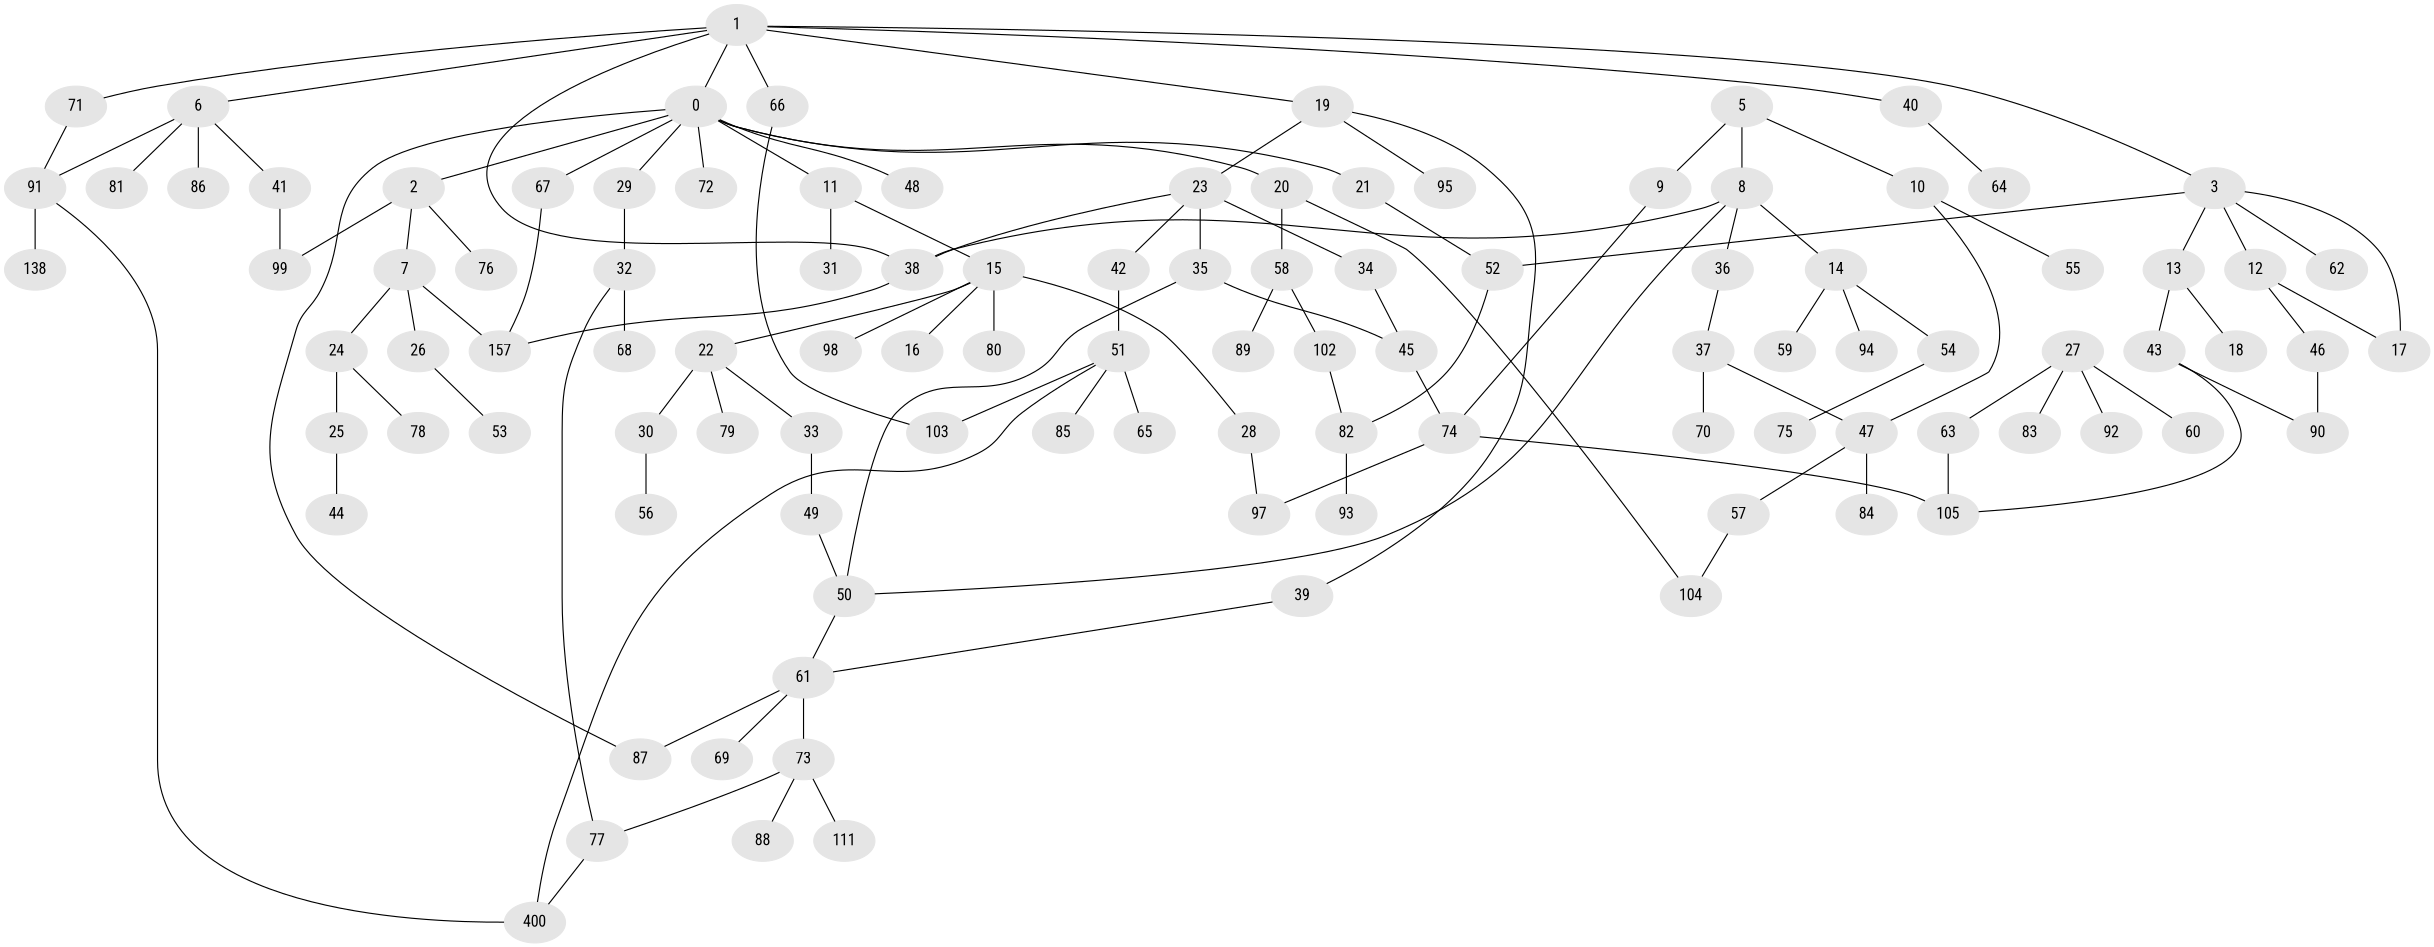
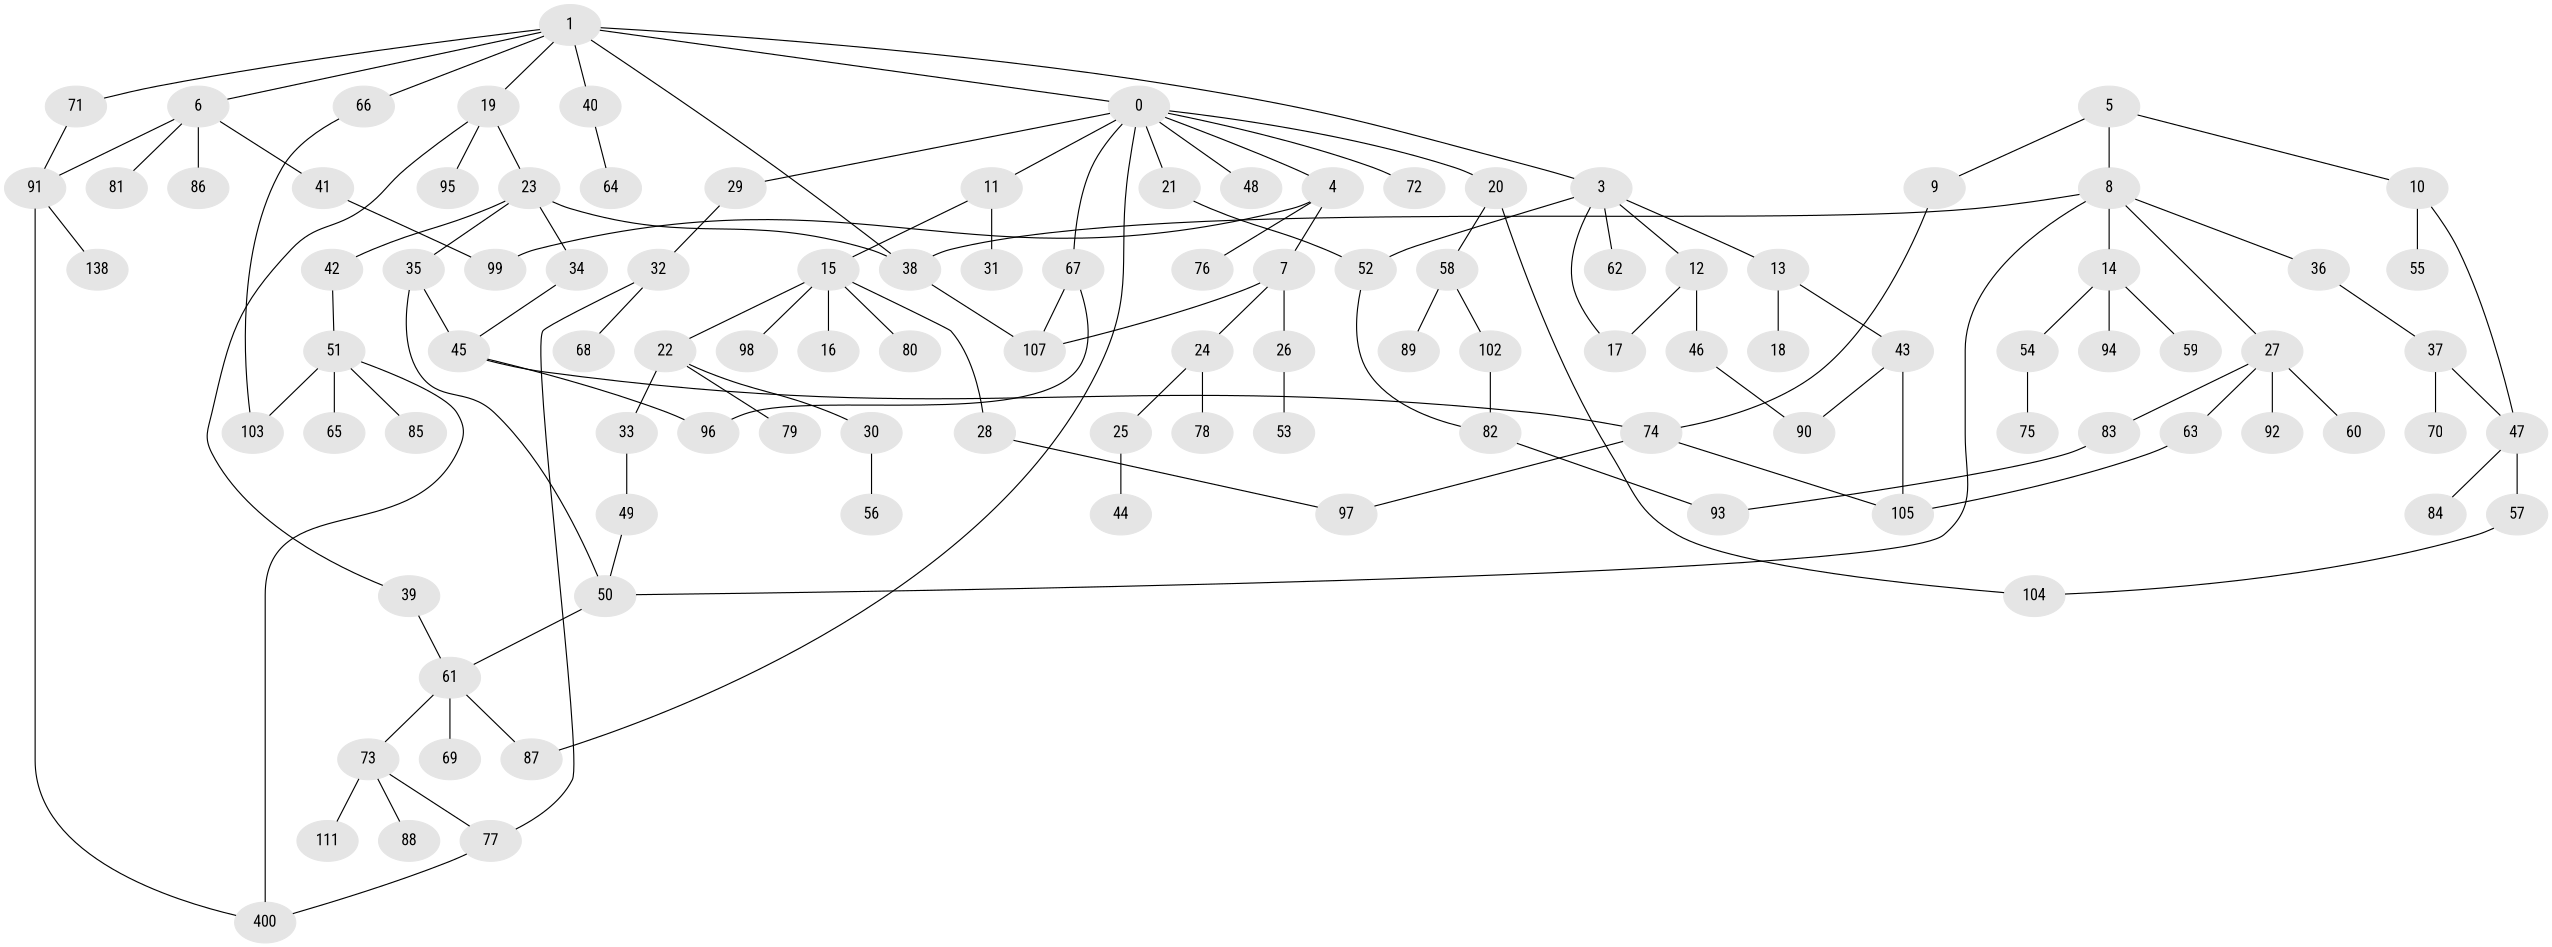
node "2": label "2" -> "4"
edge "8" -- "27": added
node "157": label "157" -> "107"
node "96": added
edge "83" -- "93": added
